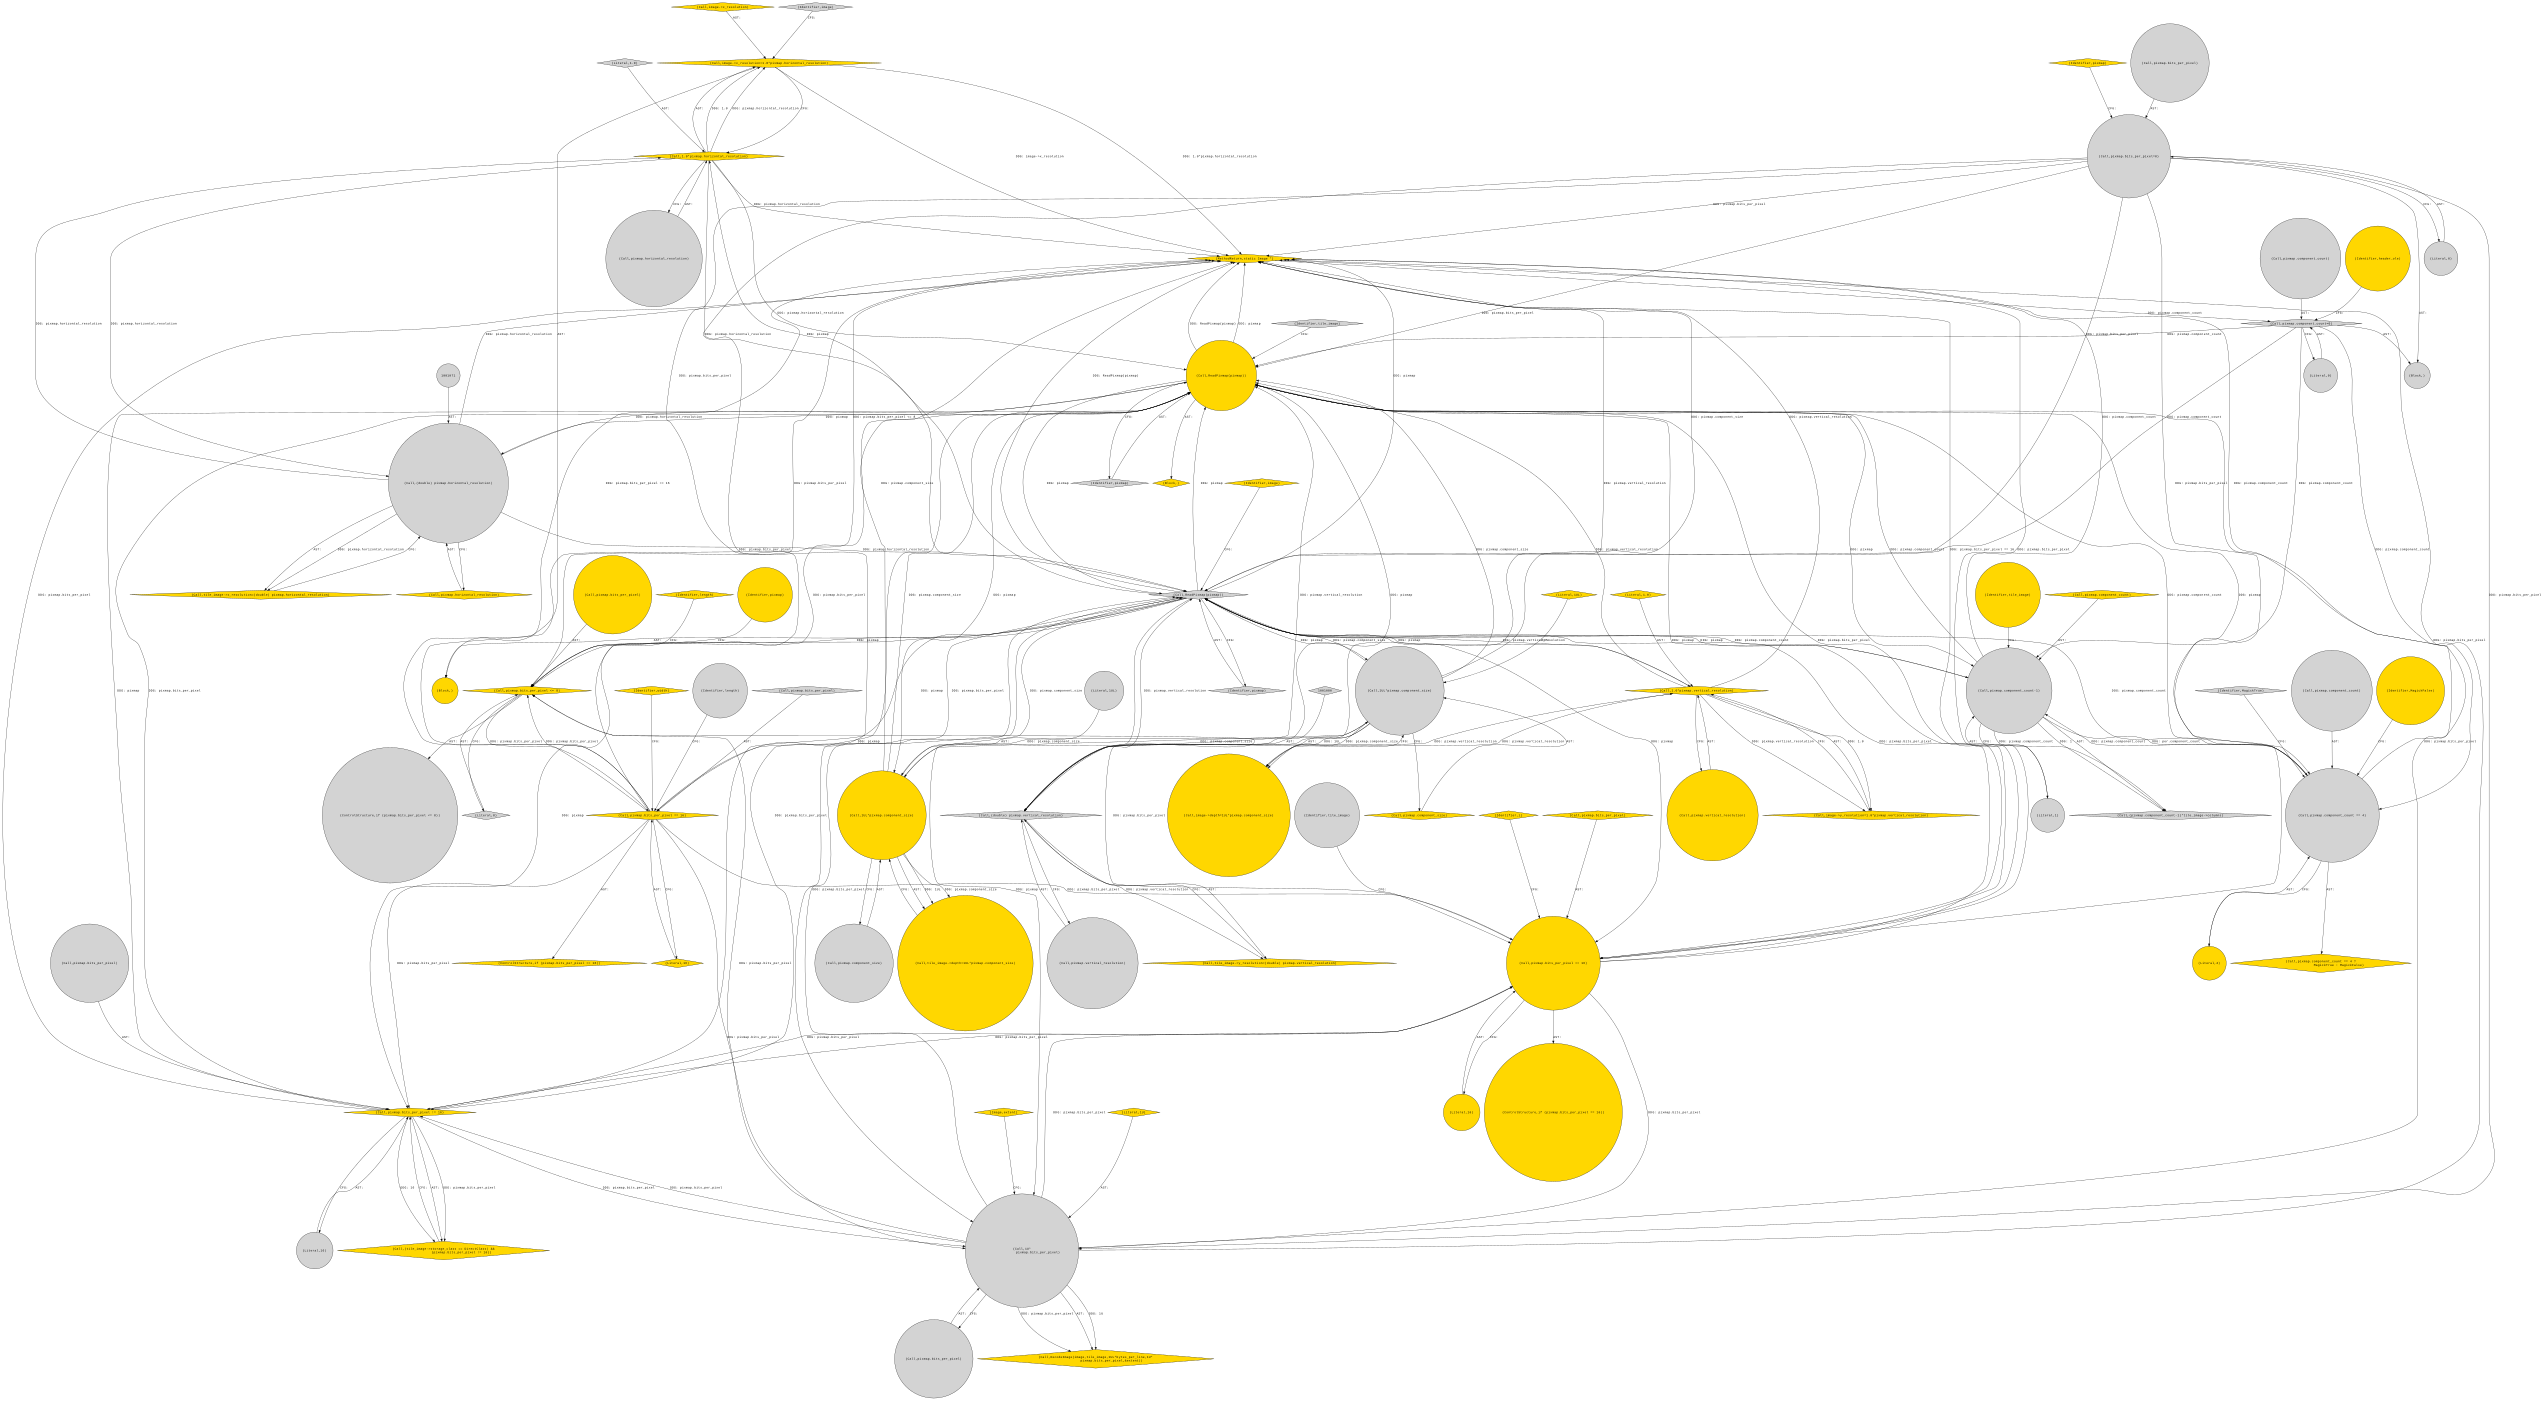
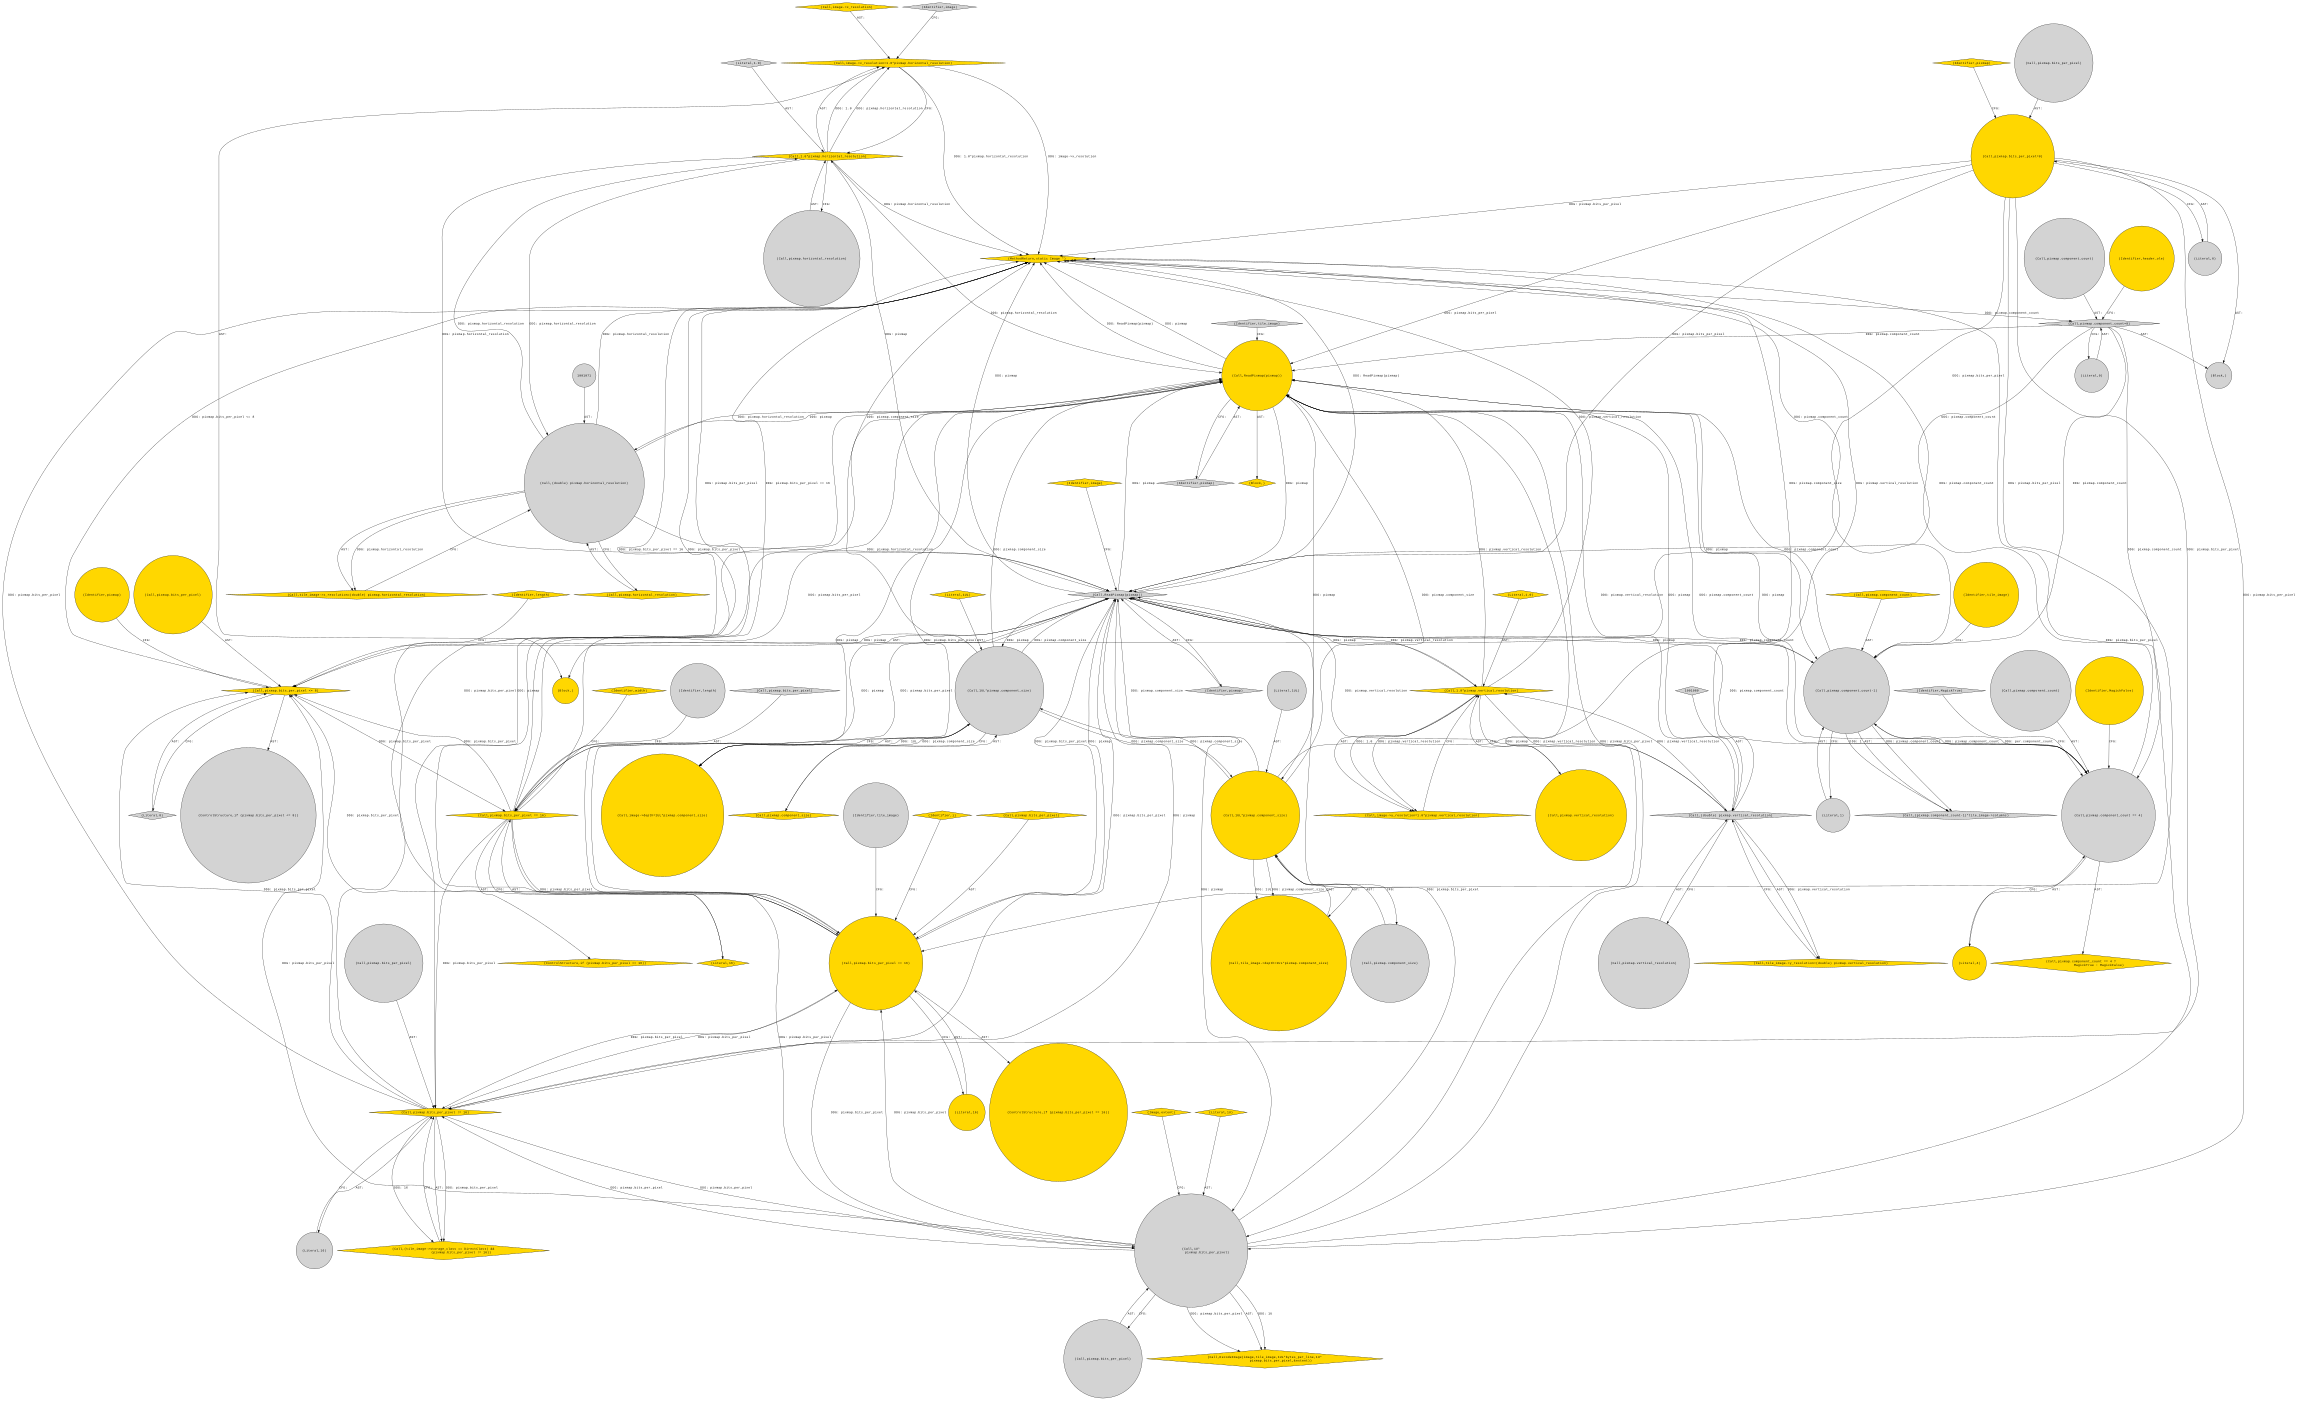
node "(Call,pixmap.bits_per_pixel=0)": fillcolor lightgrey -> gold
edge "(Call,pixmap.bits_per_pixel != 16)" -> "(Call,pixmap.bits_per_pixel <= 8)": added, label "DDG: pixmap.bits_per_pixel"
